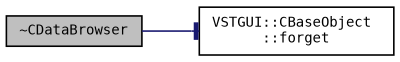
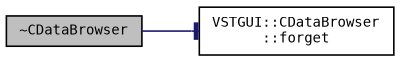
node "VSTGUI::CBaseObject ::forget": label "VSTGUI::CBaseObject ::forget" -> "VSTGUI::CDataBrowser ::forget"
